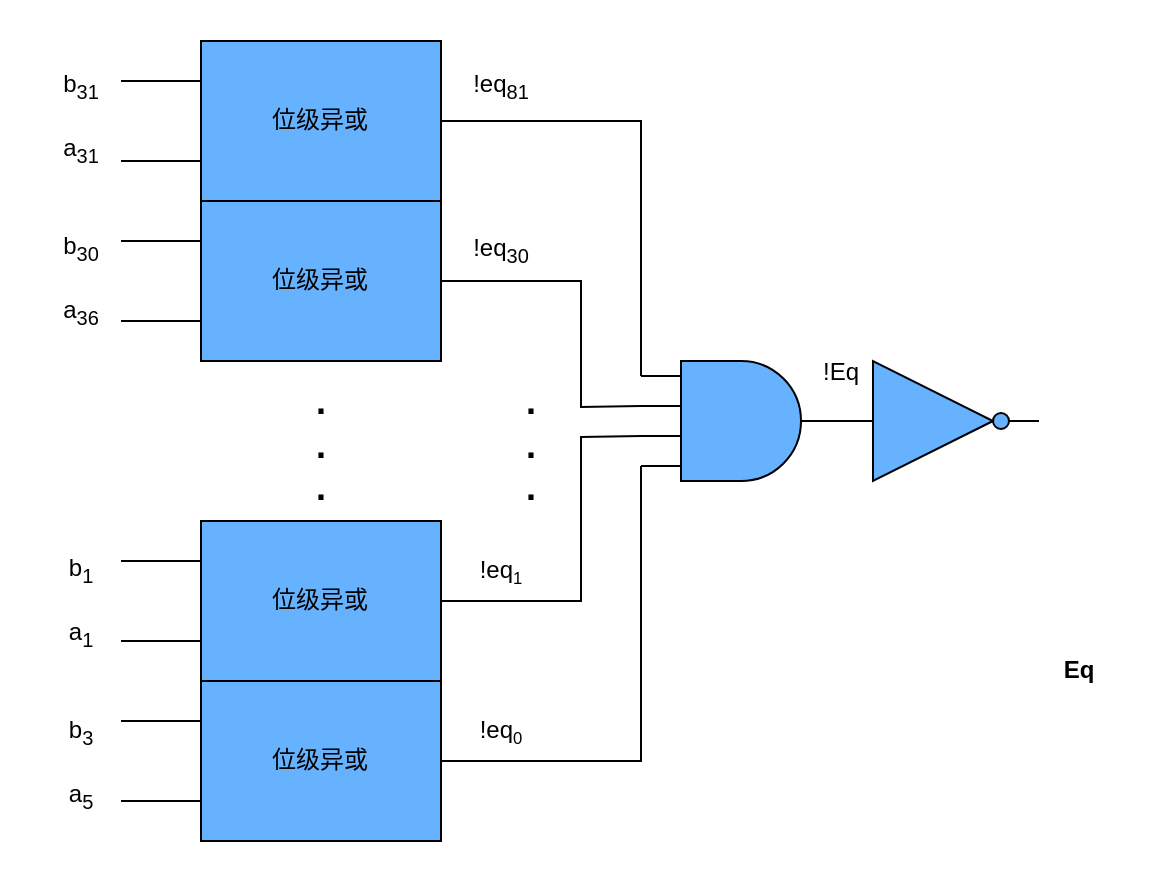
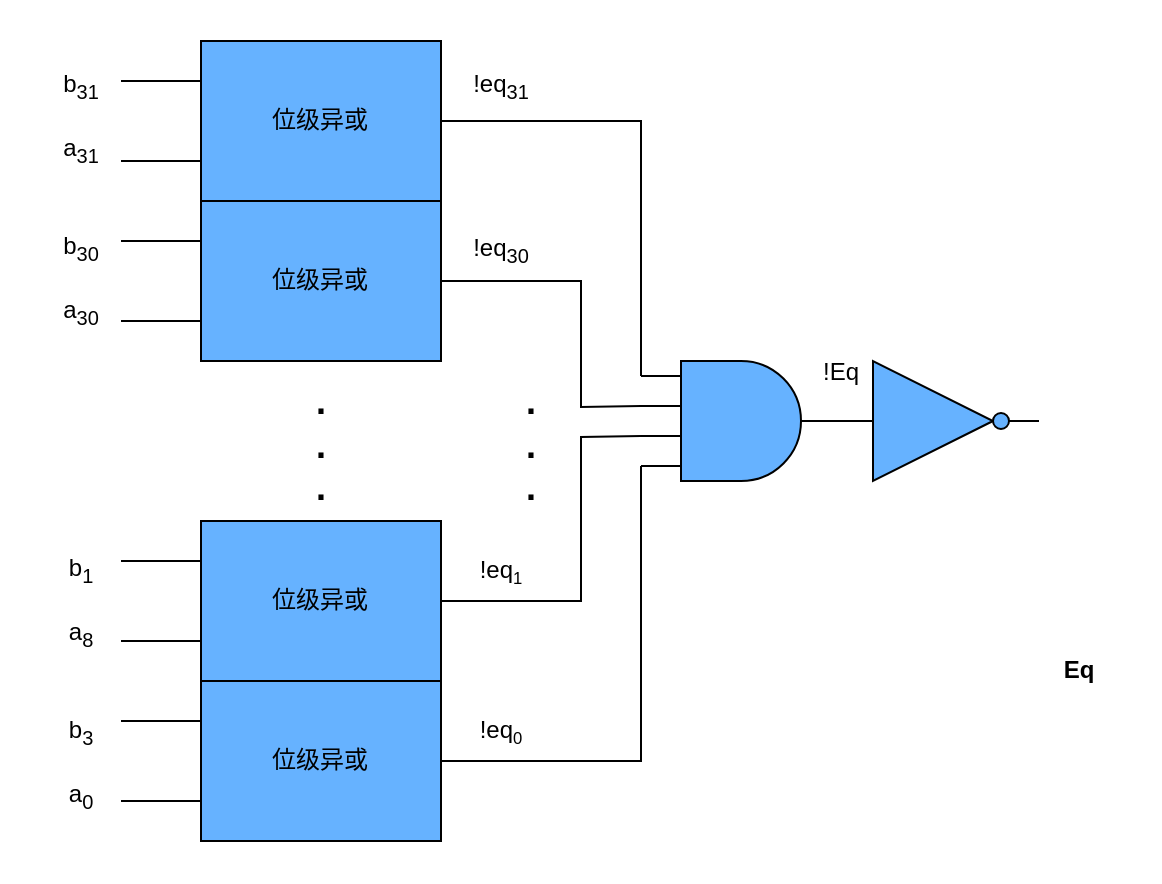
node "!eq81": label "!eq81" -> "!eq31"
node "a36": label "a36" -> "a30"
node "a1": label "a1" -> "a8"
node "a5": label "a5" -> "a0"
